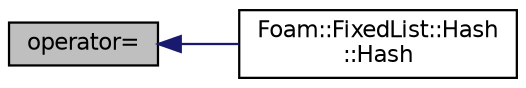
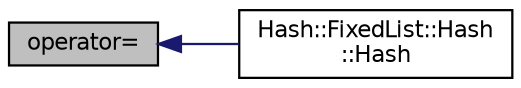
node "Foam::FixedList::Hash ::Hash": label "Foam::FixedList::Hash ::Hash" -> "Hash::FixedList::Hash ::Hash"
